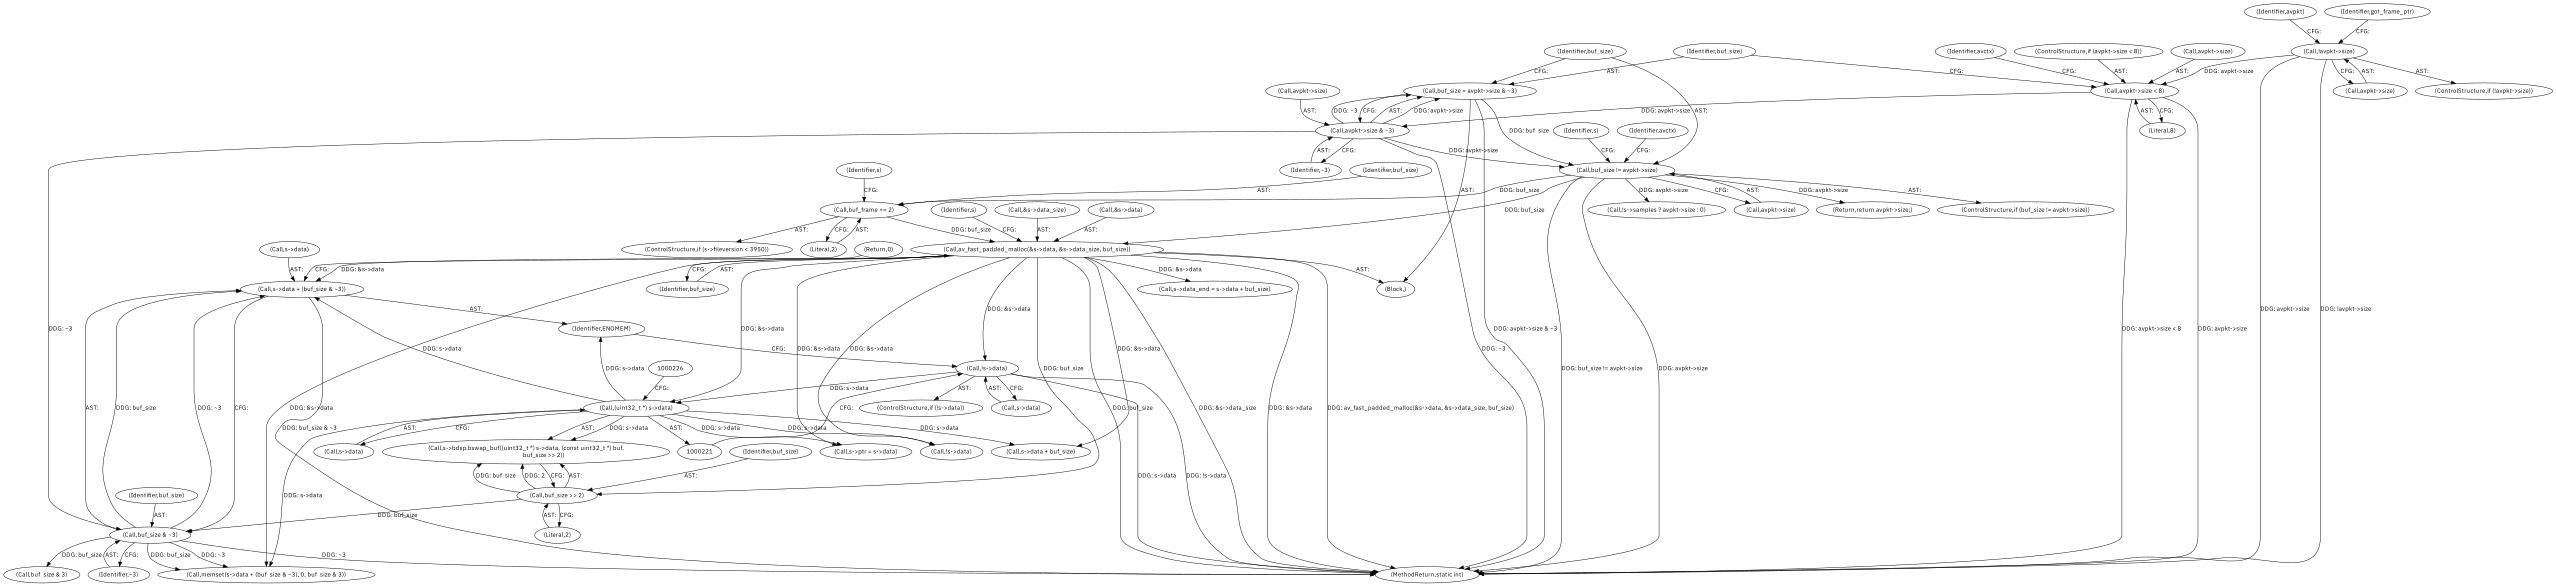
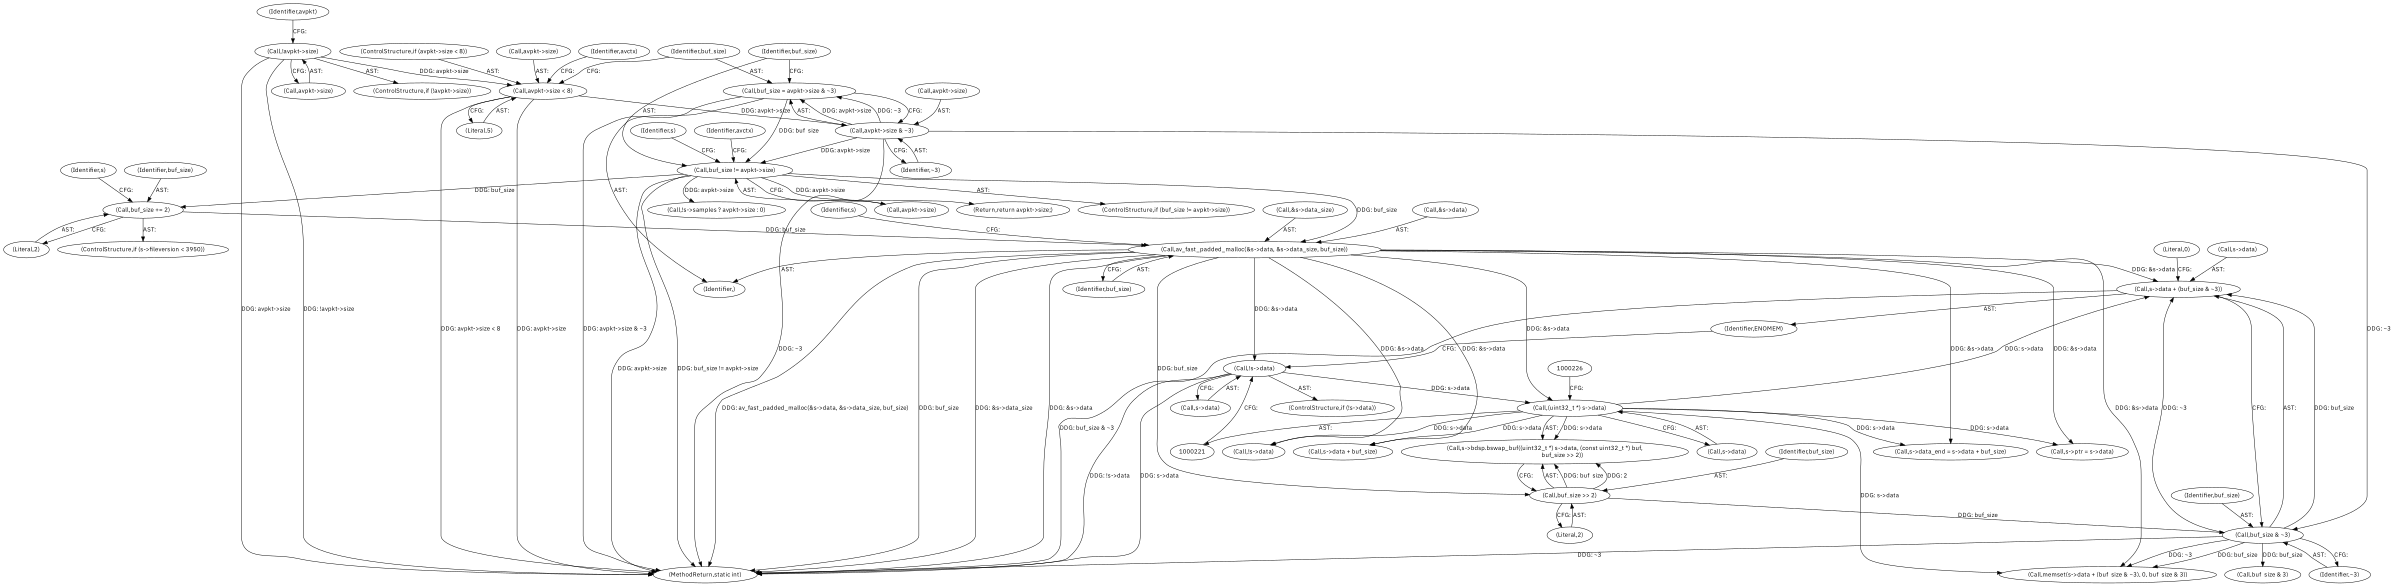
node "(Identifier,got_frame_ptr)": removed
node "(Literal,8)": label "(Literal,8)" -> "(Literal,5)"
node "(Call,buf_frame += 2)": label "(Call,buf_frame += 2)" -> "(Call,buf_size += 2)"
node "(Return,0)": label "(Return,0)" -> "(Literal,0)"
node "(Block,)": label "(Block,)" -> "(Identifier,)"
edge "(Call,(uint32_t *) s->data)" -> "(Identifier,ENOMEM)": now "(Call,(uint32_t *) s->data)" -> "(Call,s->data_end = s->data + buf_size)"
